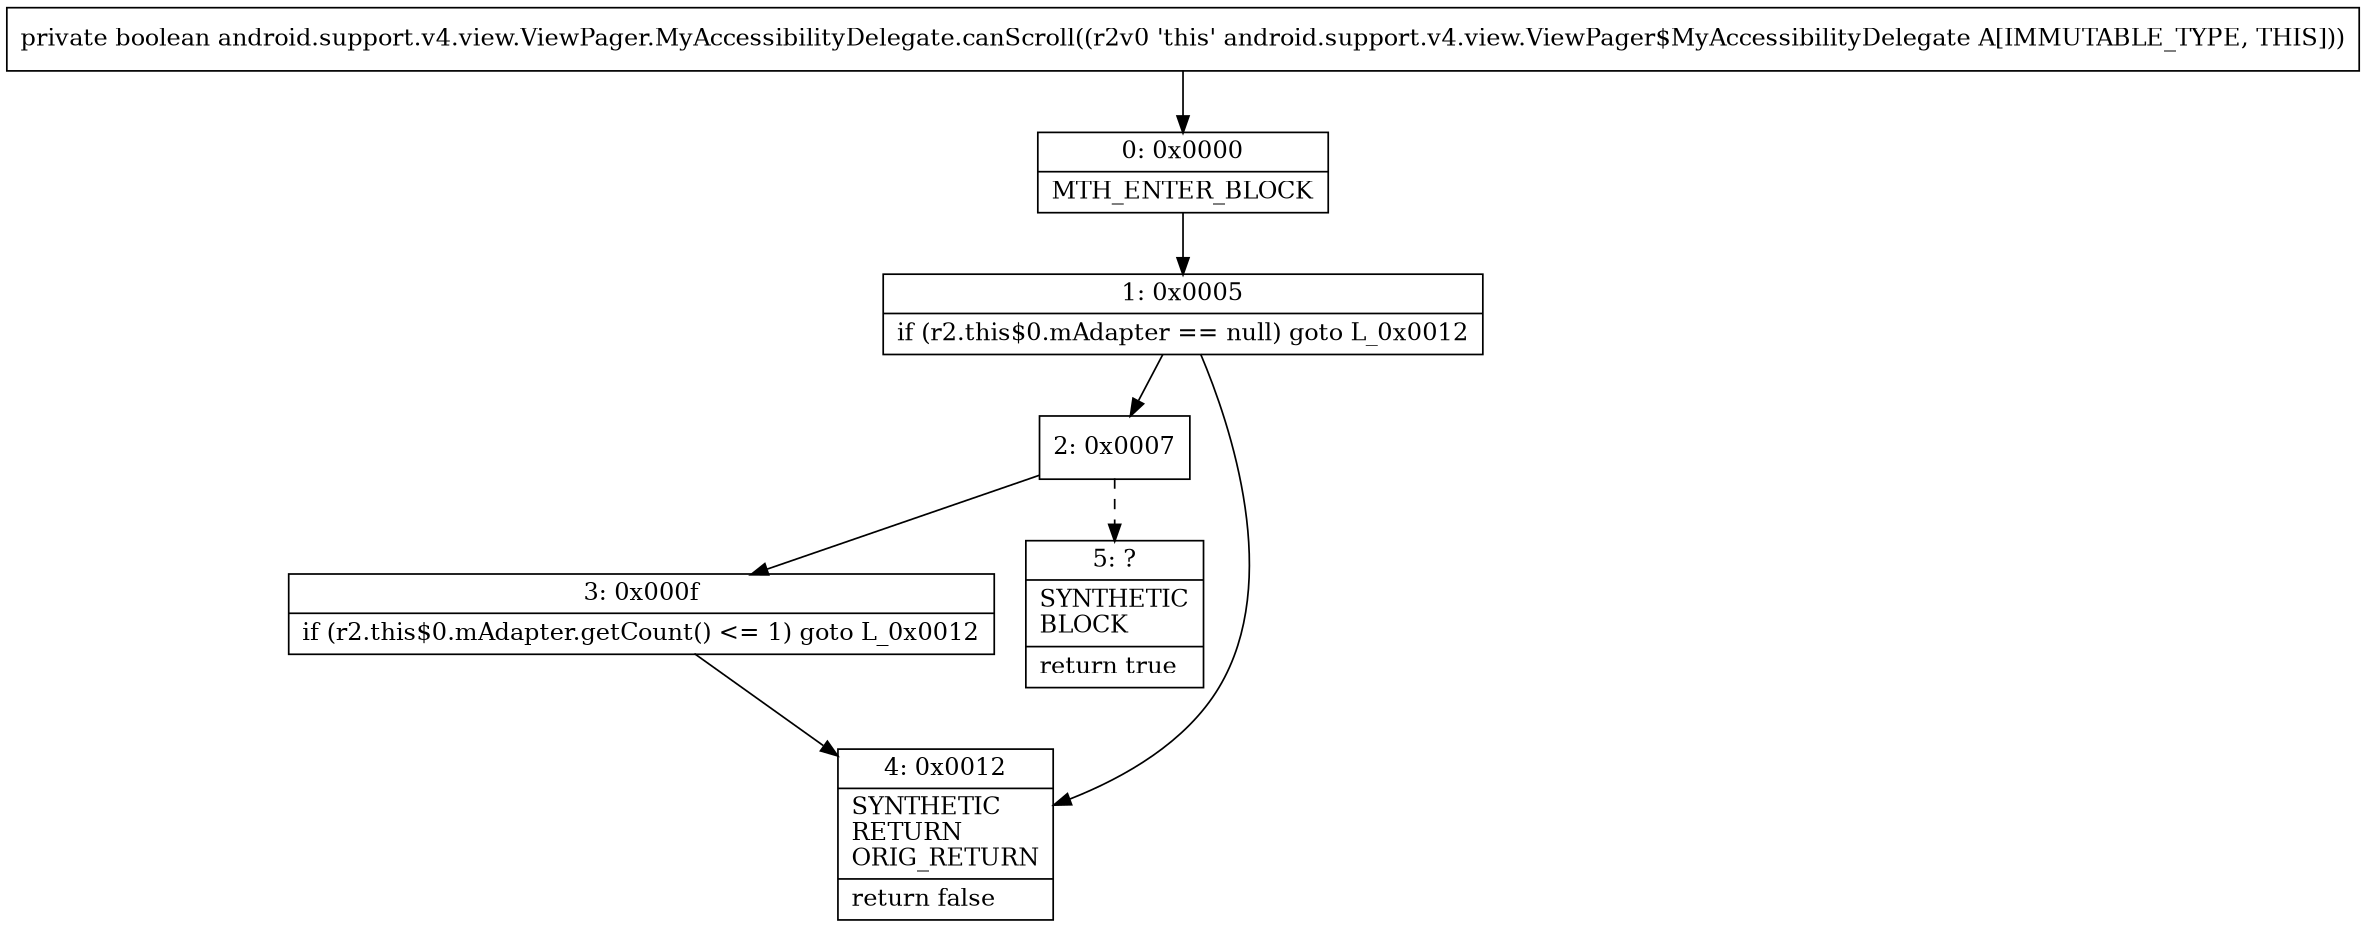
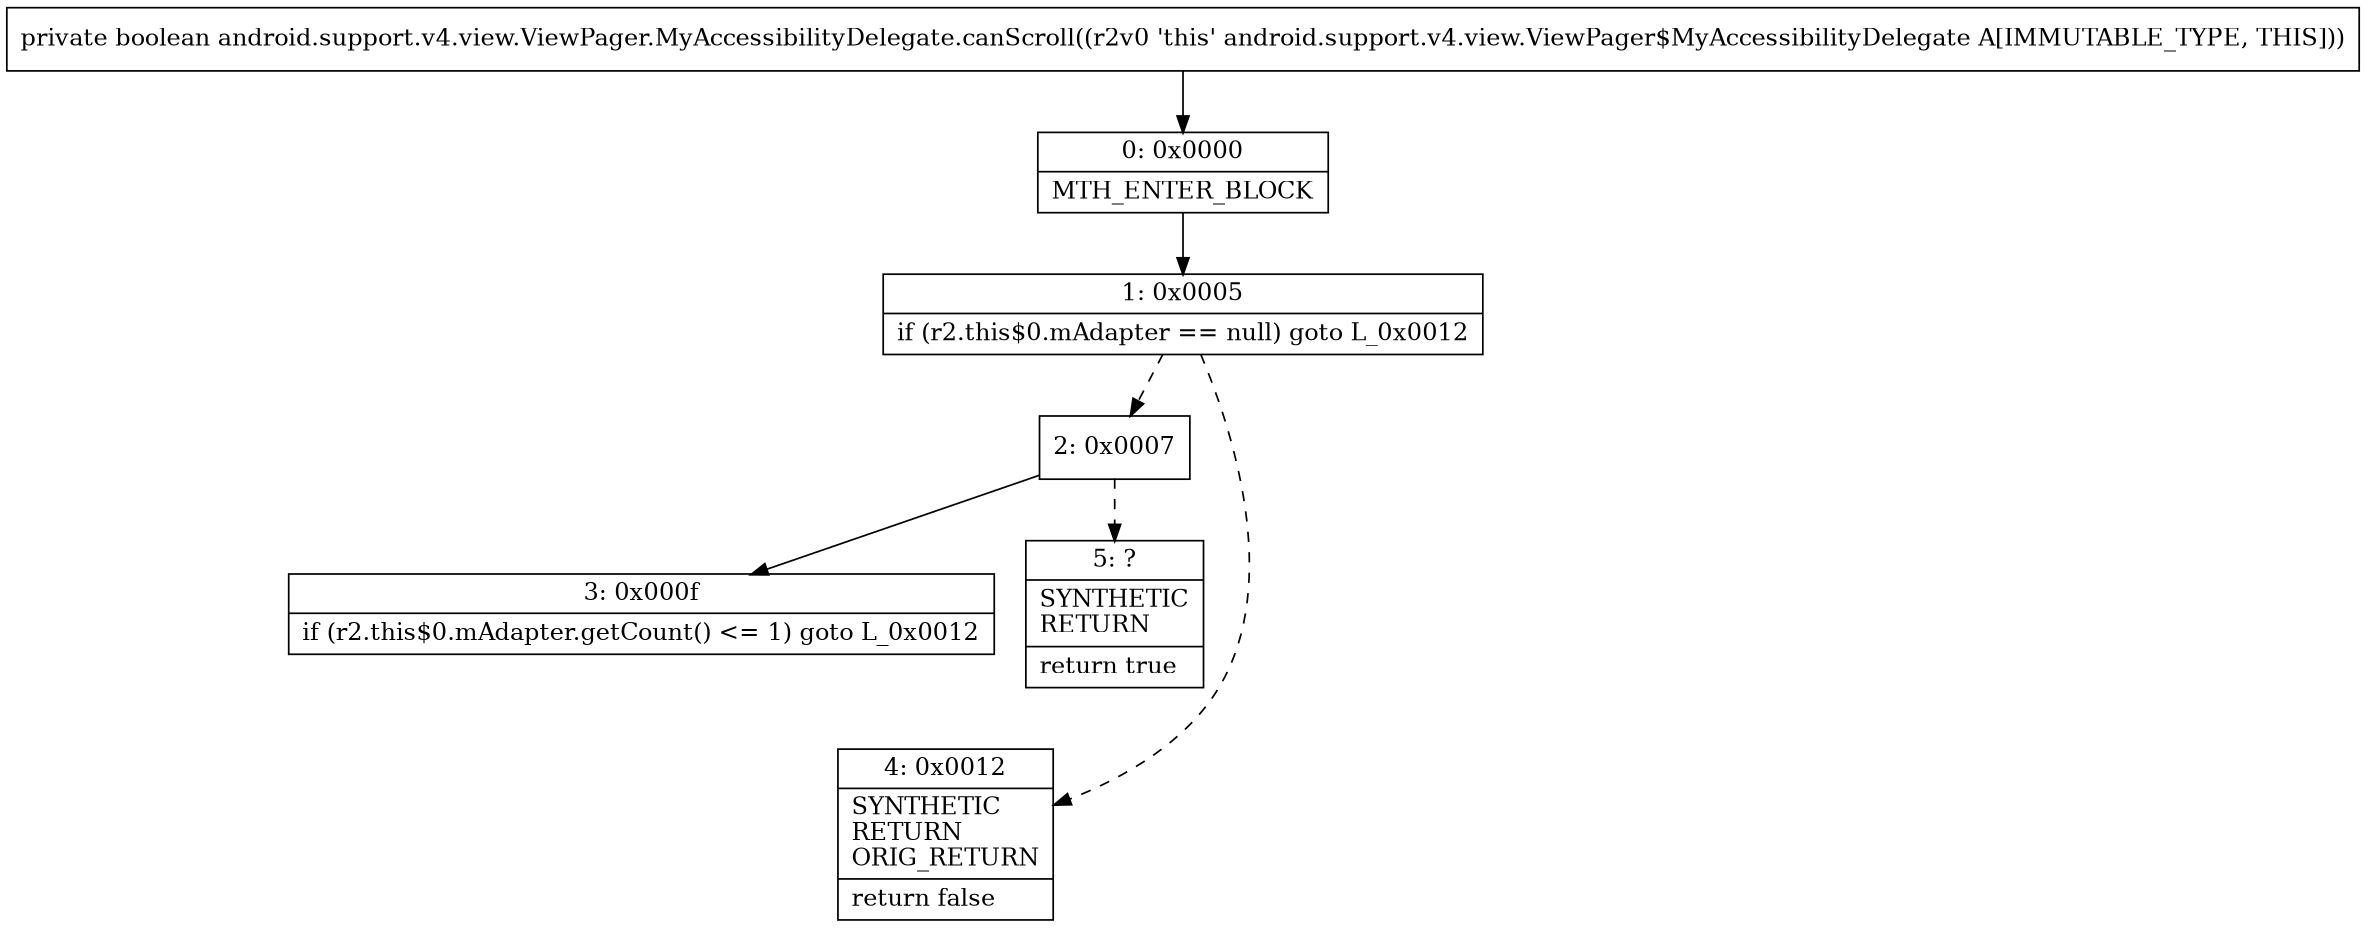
edge "1: 0x0005" -> "2: 0x0007": style solid -> dashed
edge "1: 0x0005" -> "4: 0x0012": style solid -> dashed
node "5: ?": text "BLOCK" -> "RETURN"
edge "3: 0x000f" -> "4: 0x0012": removed
